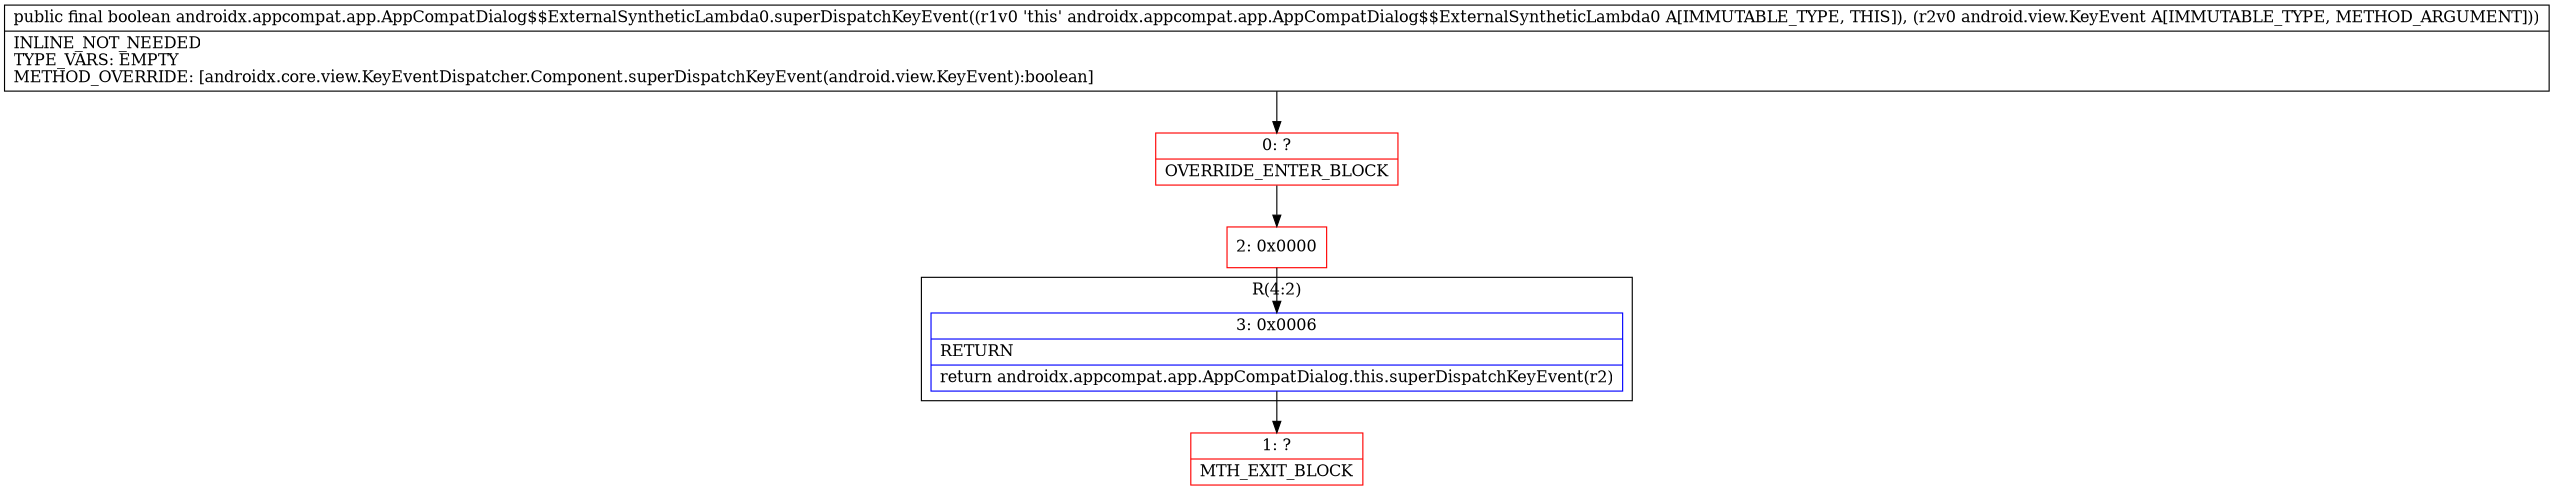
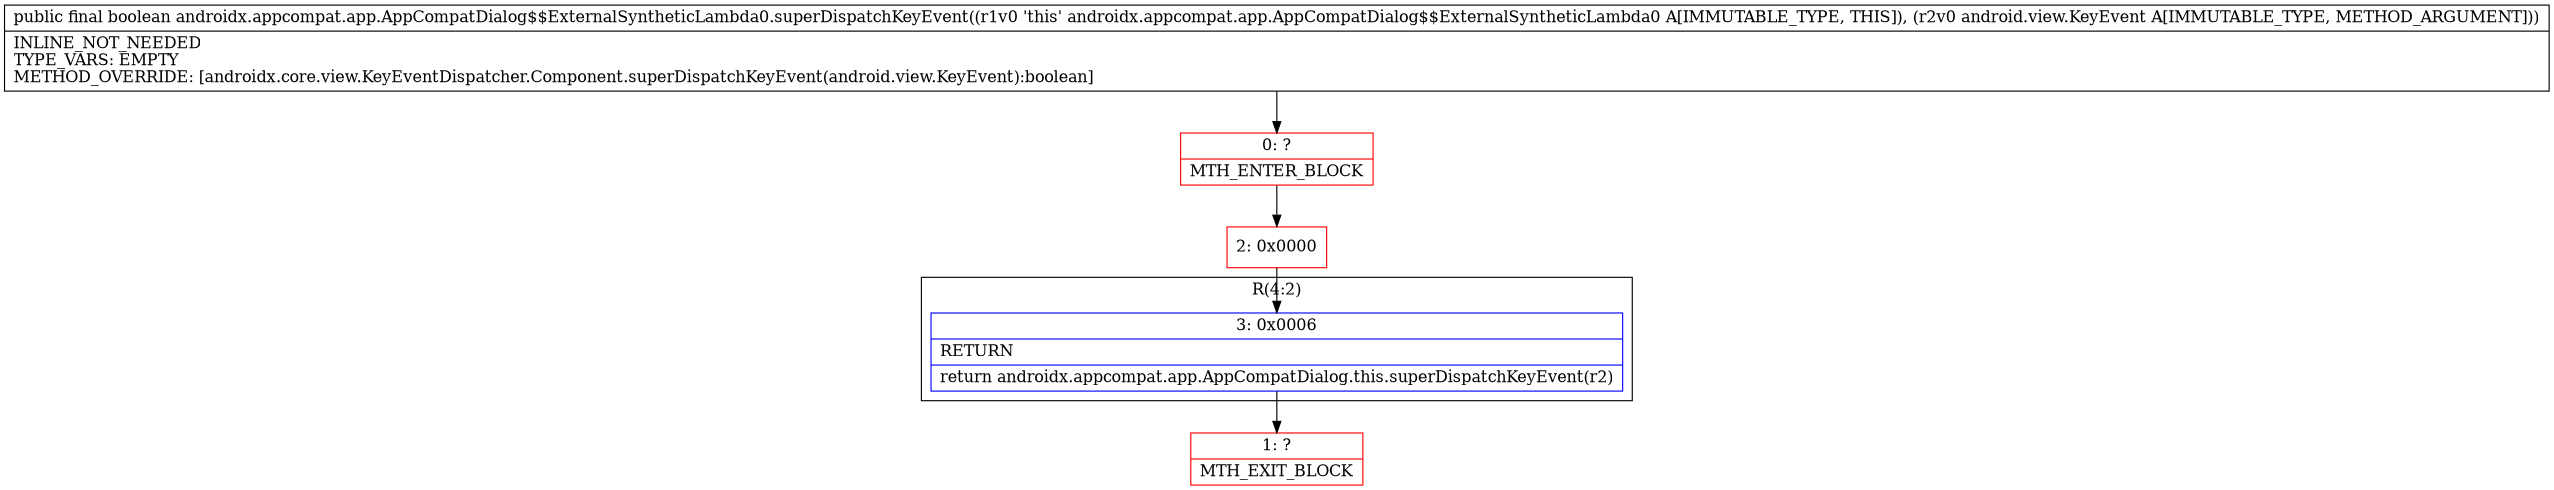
node "0: ?": text "OVERRIDE_ENTER_BLOCK" -> "MTH_ENTER_BLOCK"
